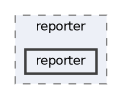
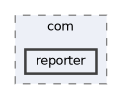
cluster "reporter": label "reporter" -> "com"
